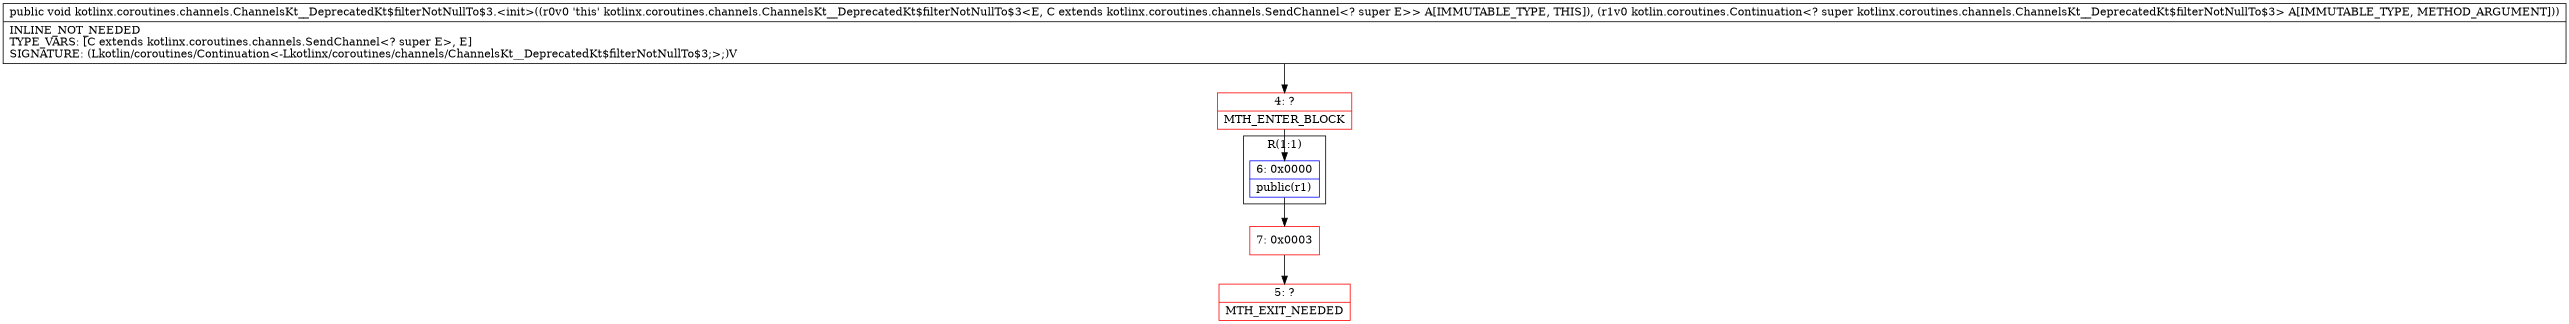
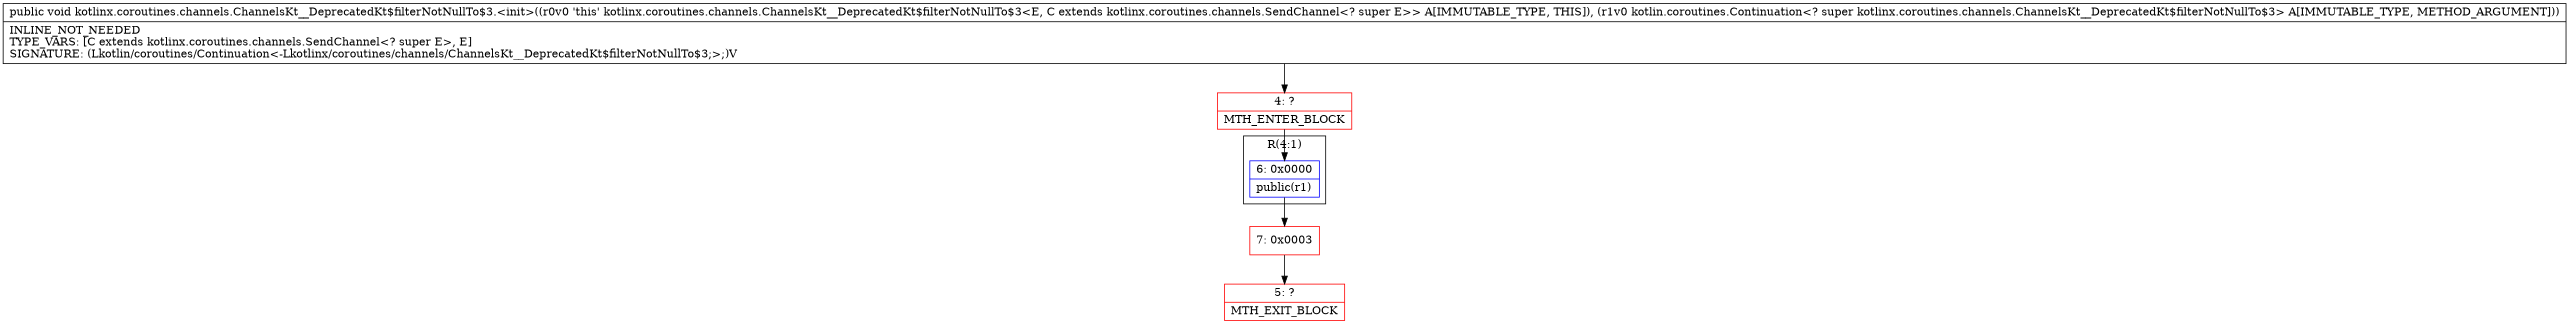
cluster "R(1:1)": label "R(1:1)" -> "R(4:1)"
node "5: ?": text "MTH_EXIT_NEEDED" -> "MTH_EXIT_BLOCK"
